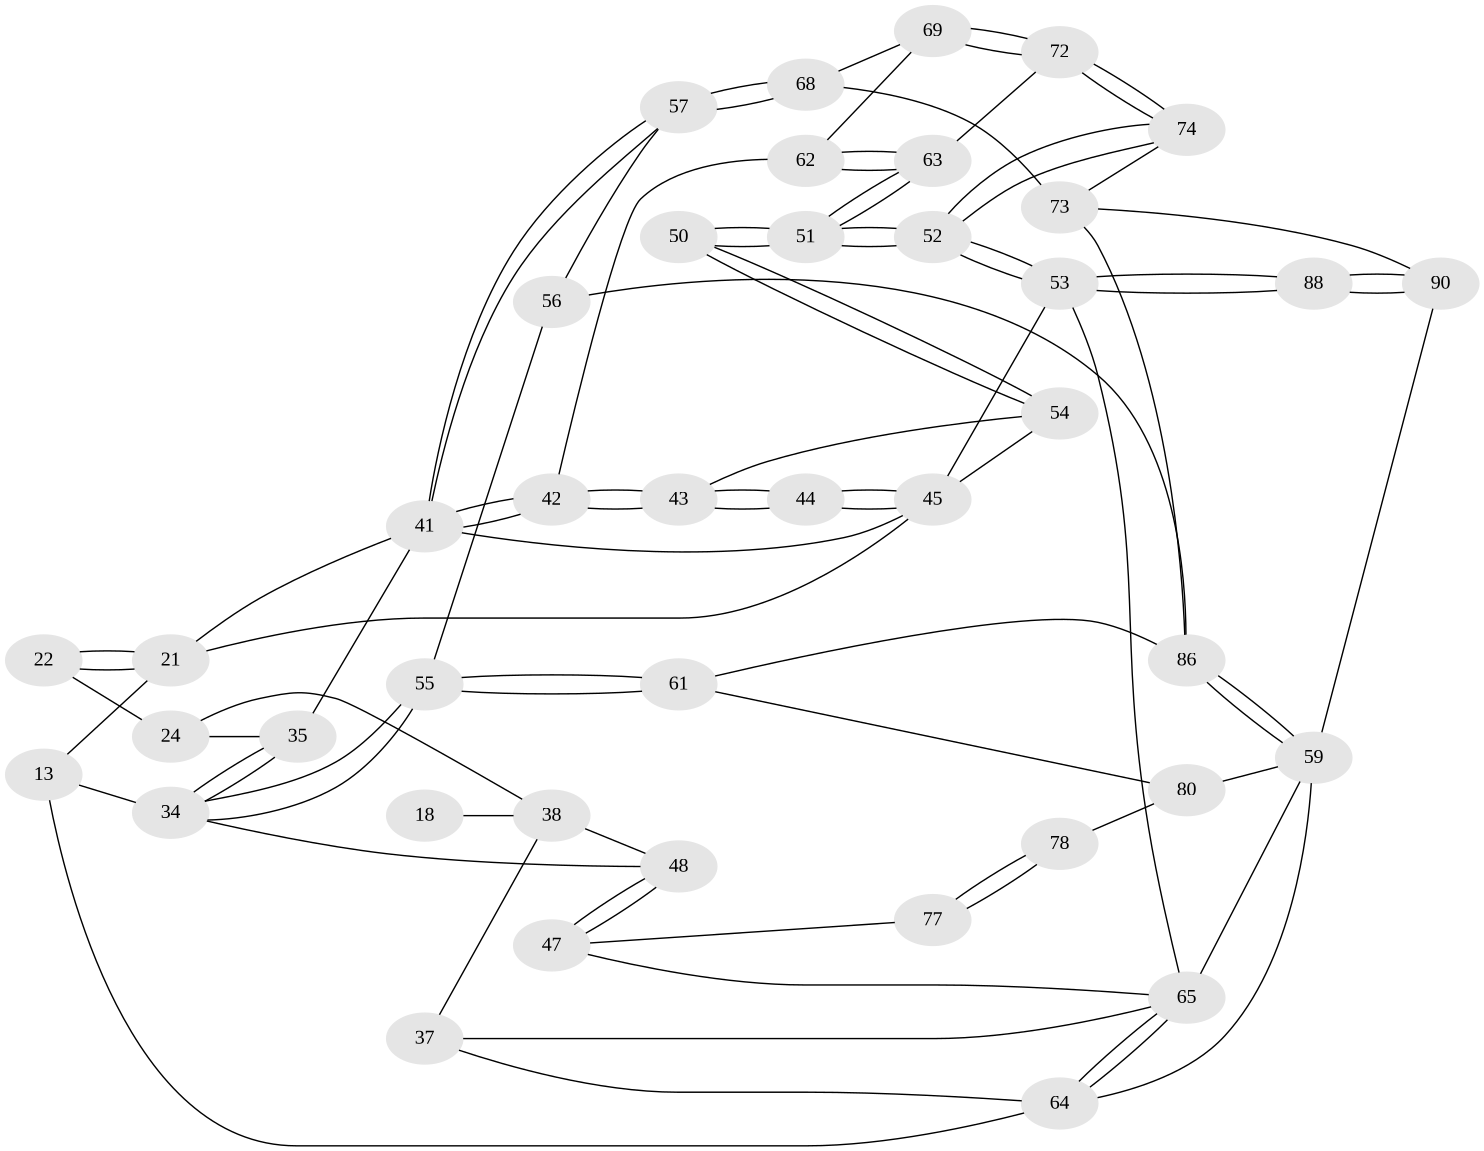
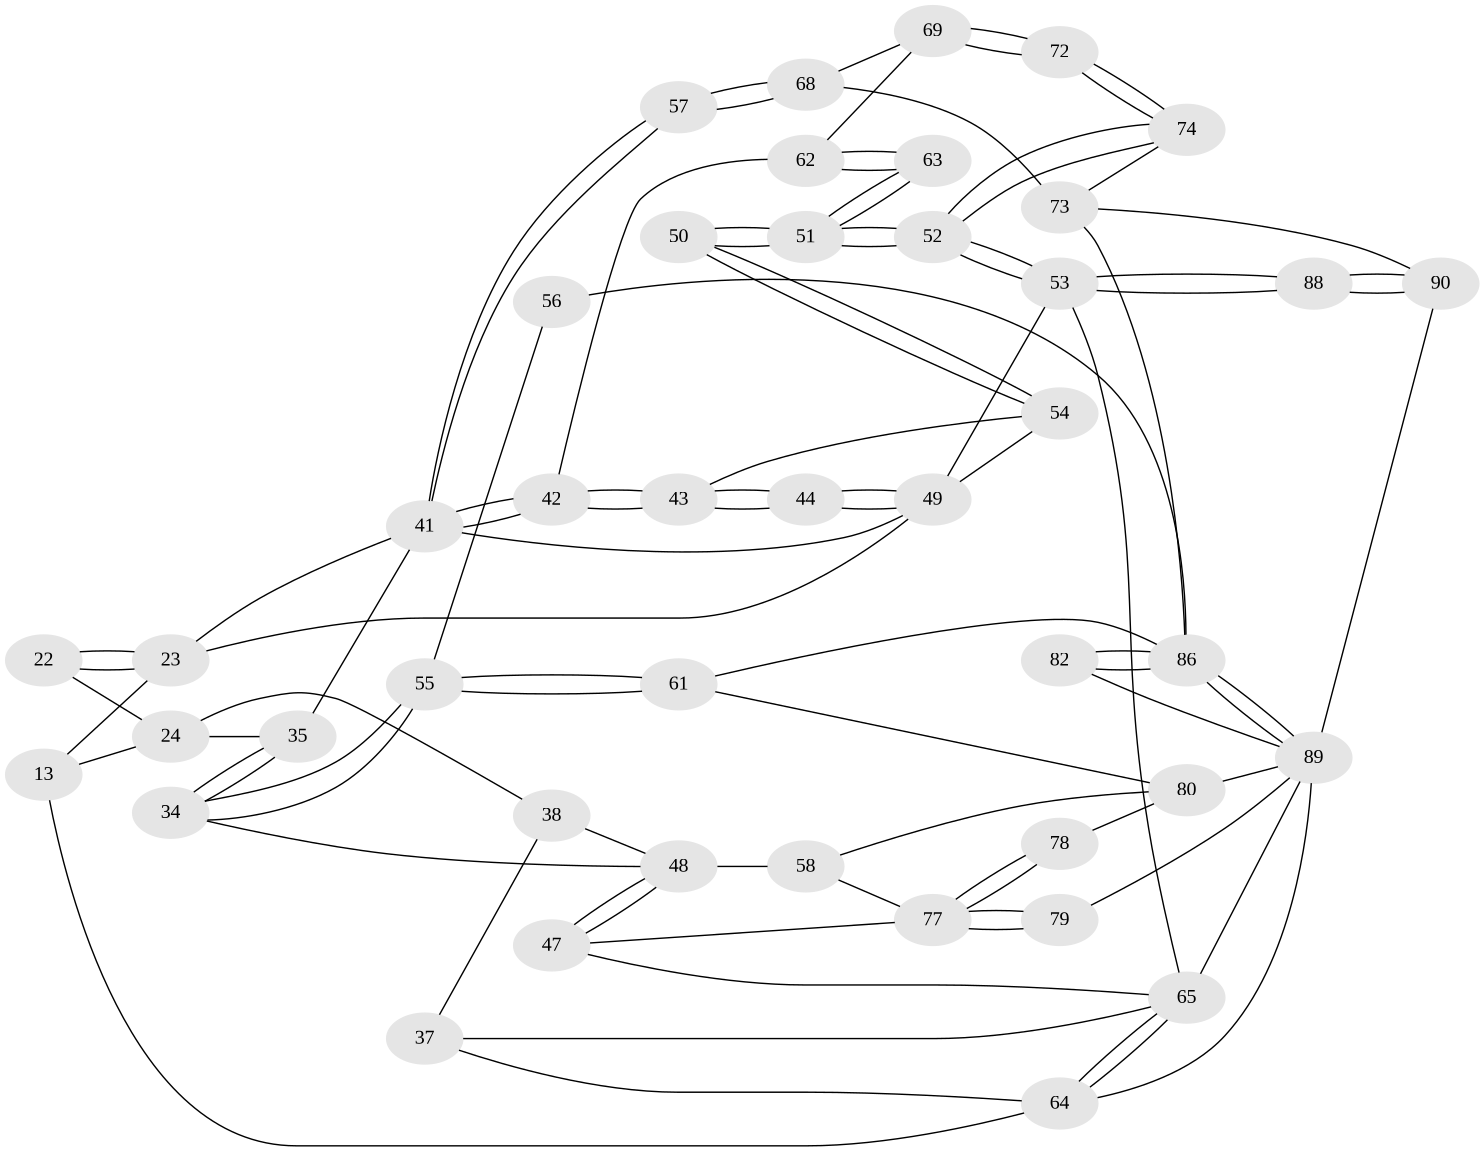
edge "72" -- "63": removed
edge "57" -- "56": removed
node "45": label "45" -> "49"
node "21": label "21" -> "23"
node "82": added
node "59": label "59" -> "89"
edge "13" -- "34": now "13" -- "24"
node "18": removed
node "58": added
node "79": added
